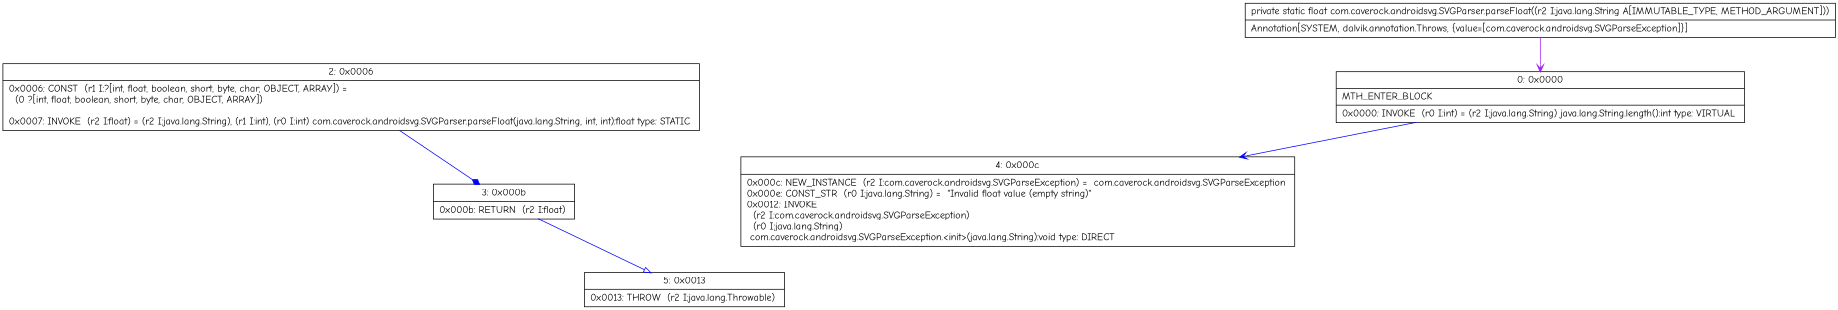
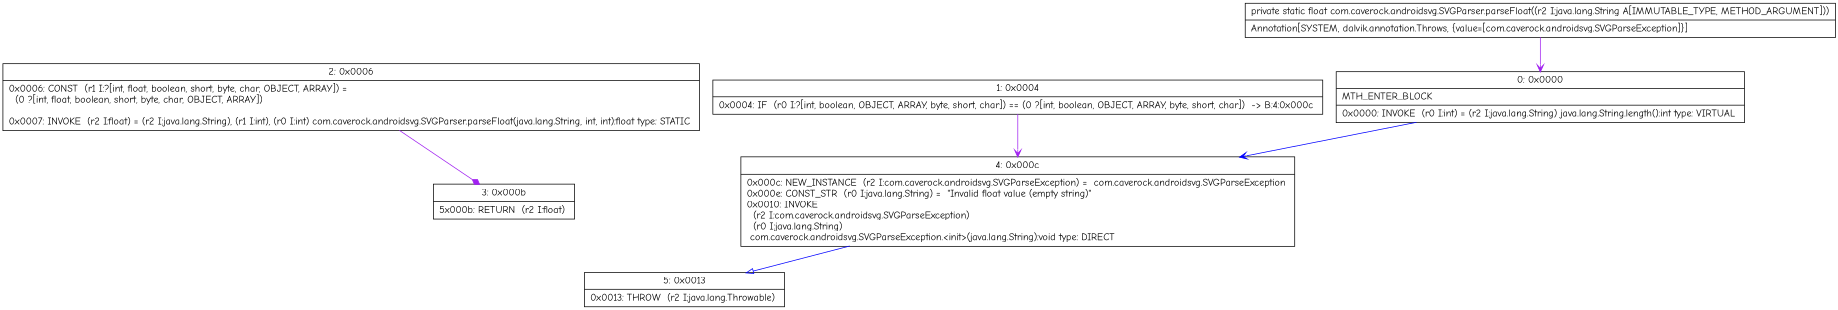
node "1: 0x0004": added
edge "2: 0x0006" -> "3: 0x000b": color blue -> purple
node "4: 0x000c": text "0x0012: INVOKE" -> "0x0010: INVOKE"
node "3: 0x000b": text "0x000b: RETURN  (r2 I:float)" -> "5x000b: RETURN  (r2 I:float)"
edge "3: 0x000b" -> "5: 0x0013": now "4: 0x000c" -> "5: 0x0013"
